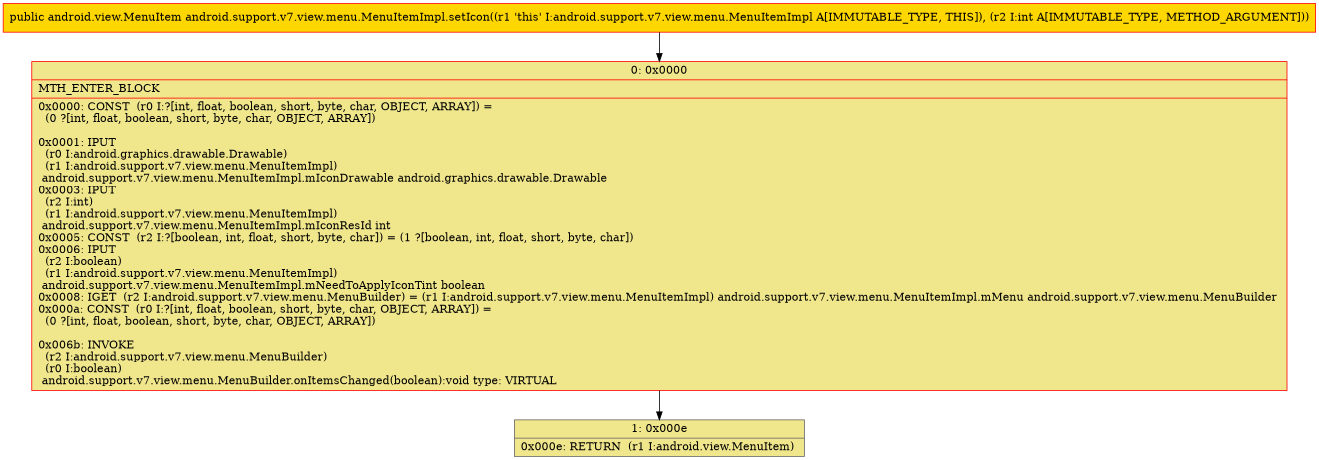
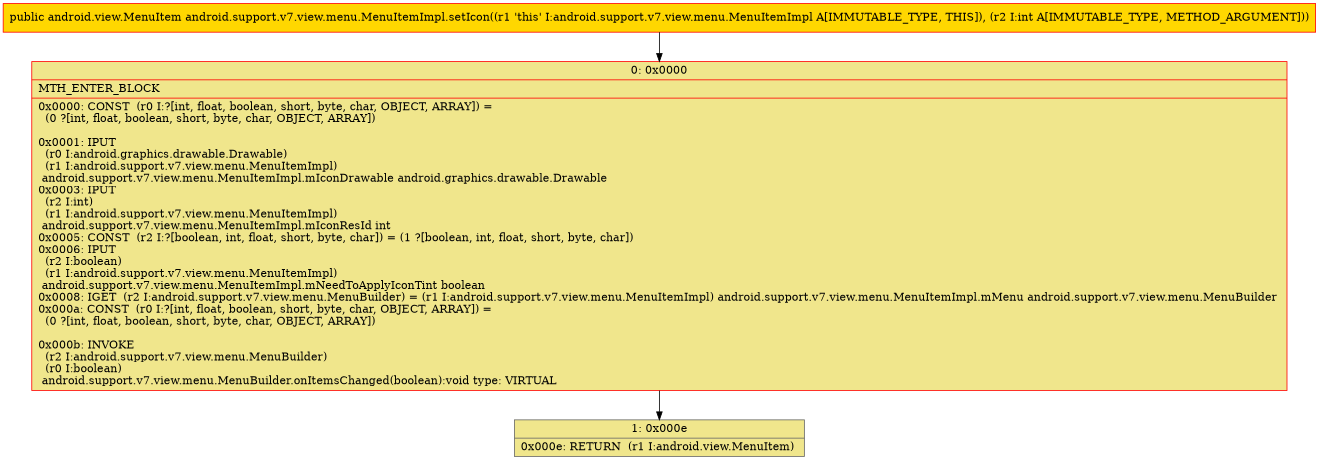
node "0: 0x0000": text "0x006b: INVOKE" -> "0x000b: INVOKE"
